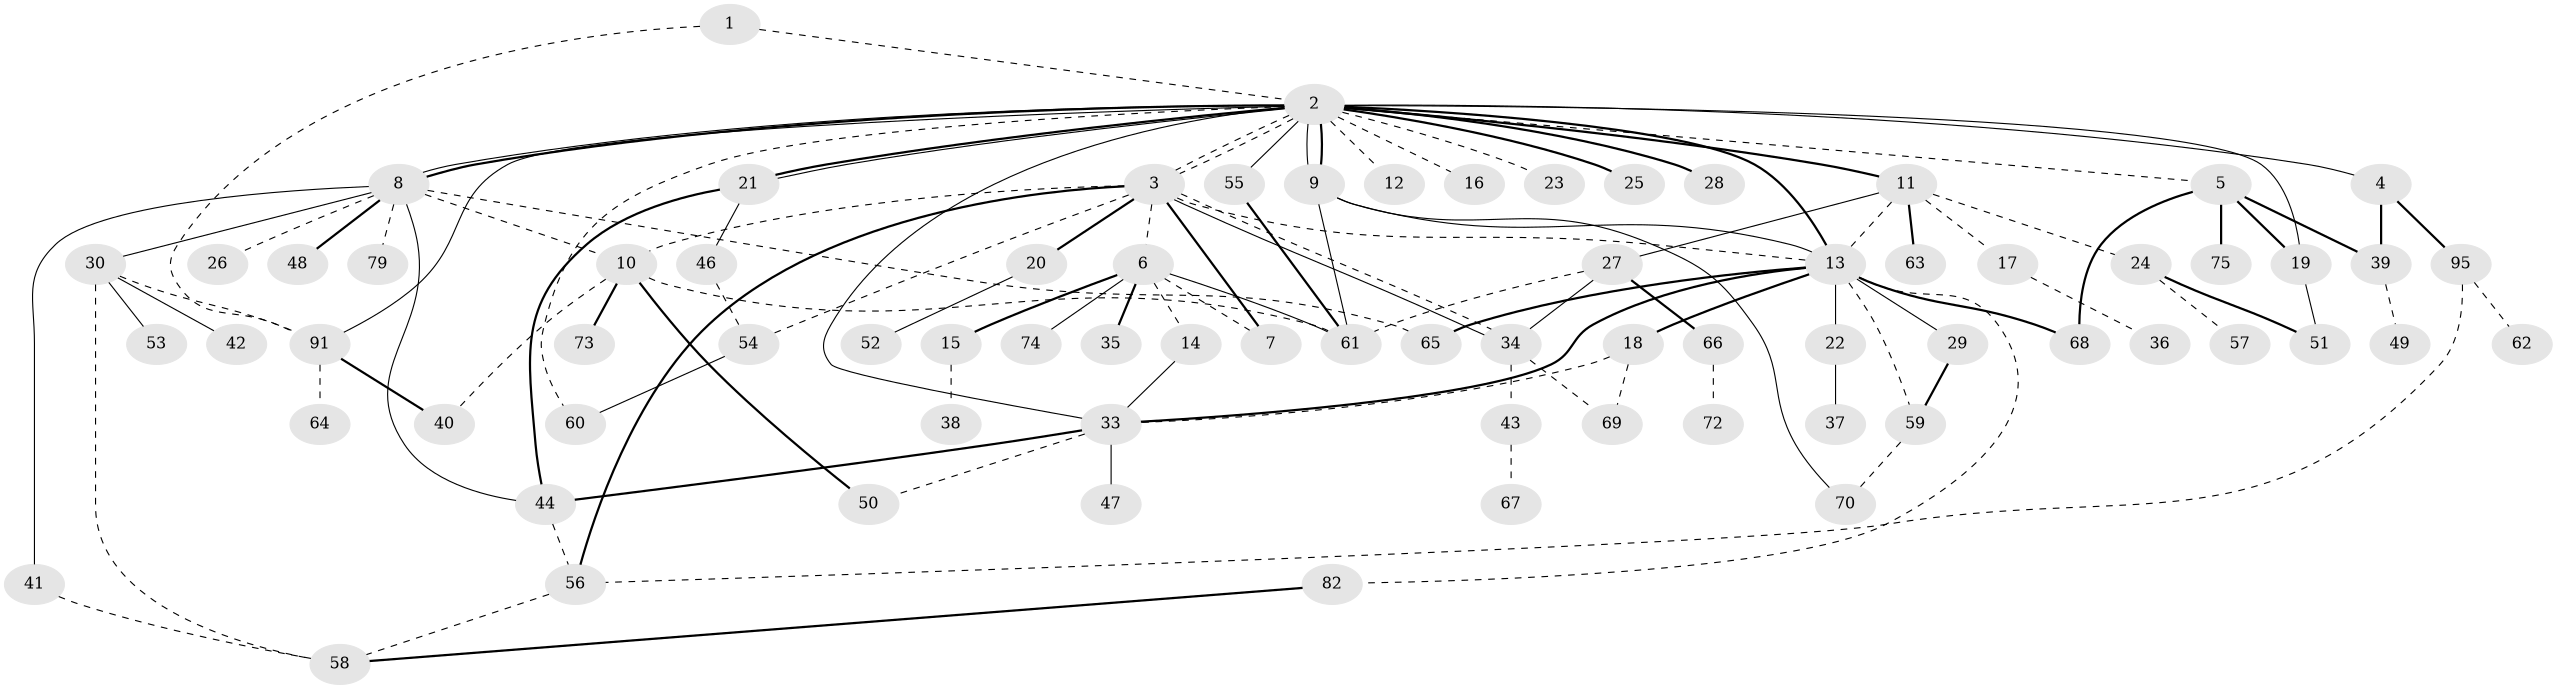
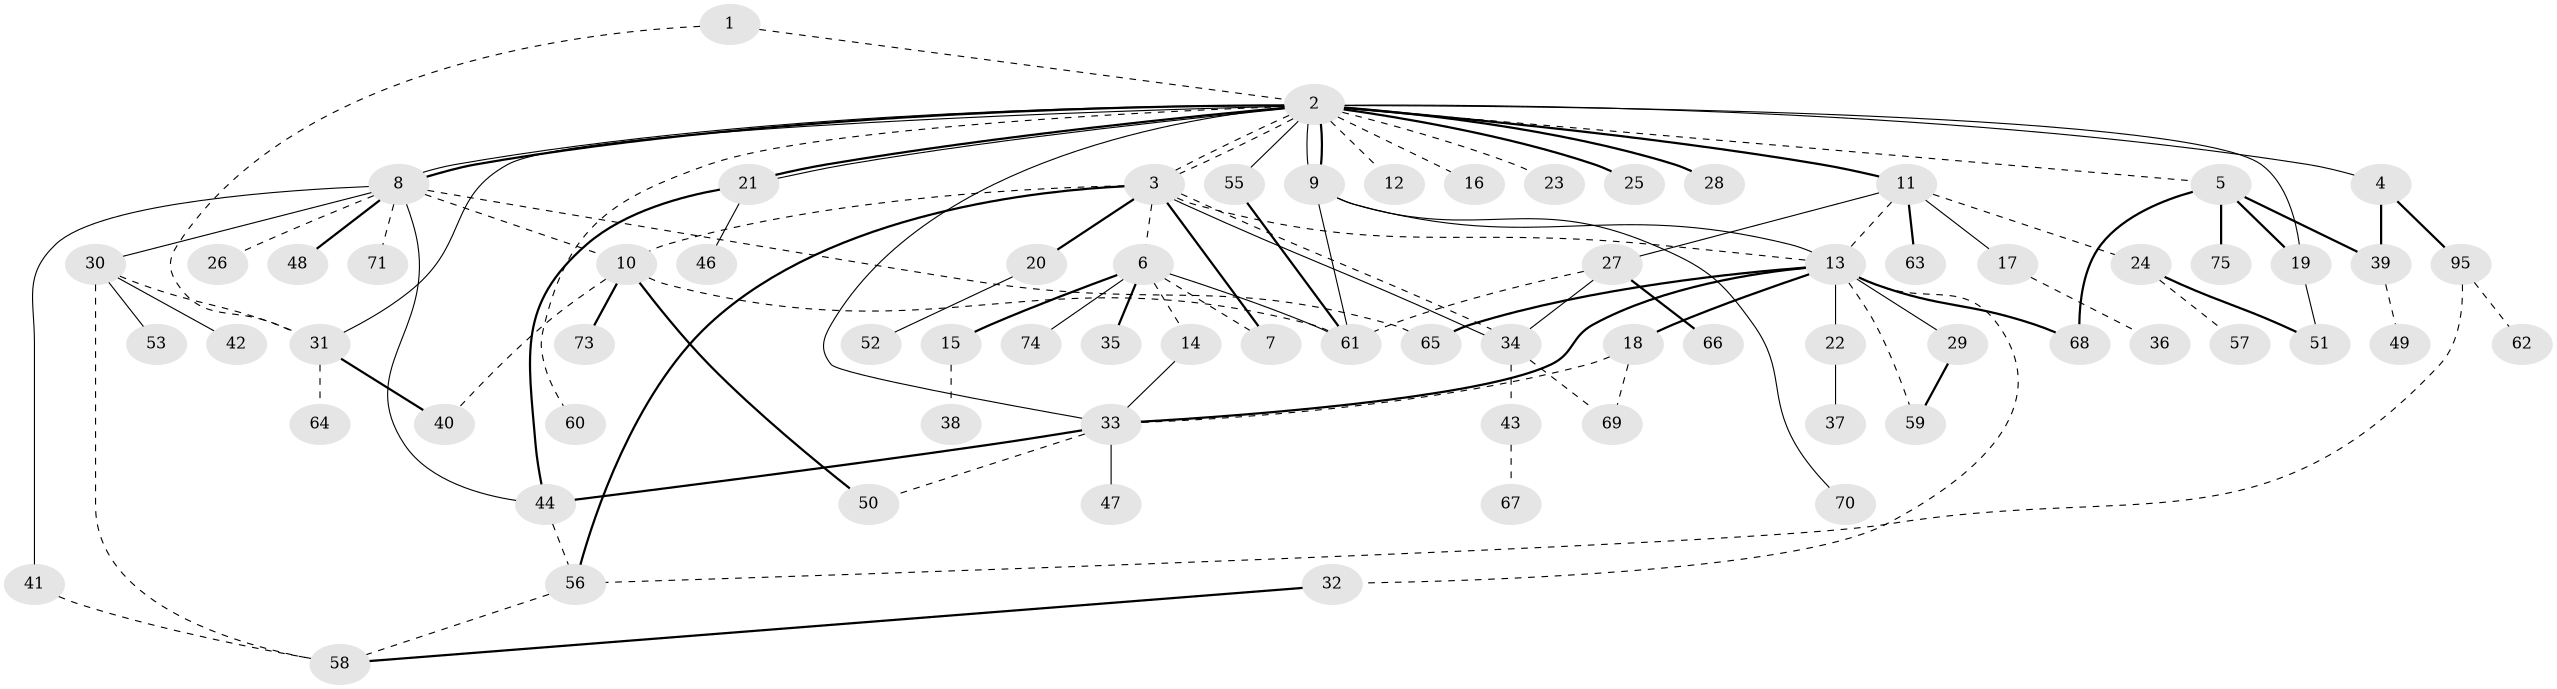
edge "2" -- "13": removed
edge "11" -- "17": style dashed -> solid
node "79": label "79" -> "71"
node "91": label "91" -> "31"
node "54": removed
node "72": removed
edge "59" -- "70": removed
node "82": label "82" -> "32"
